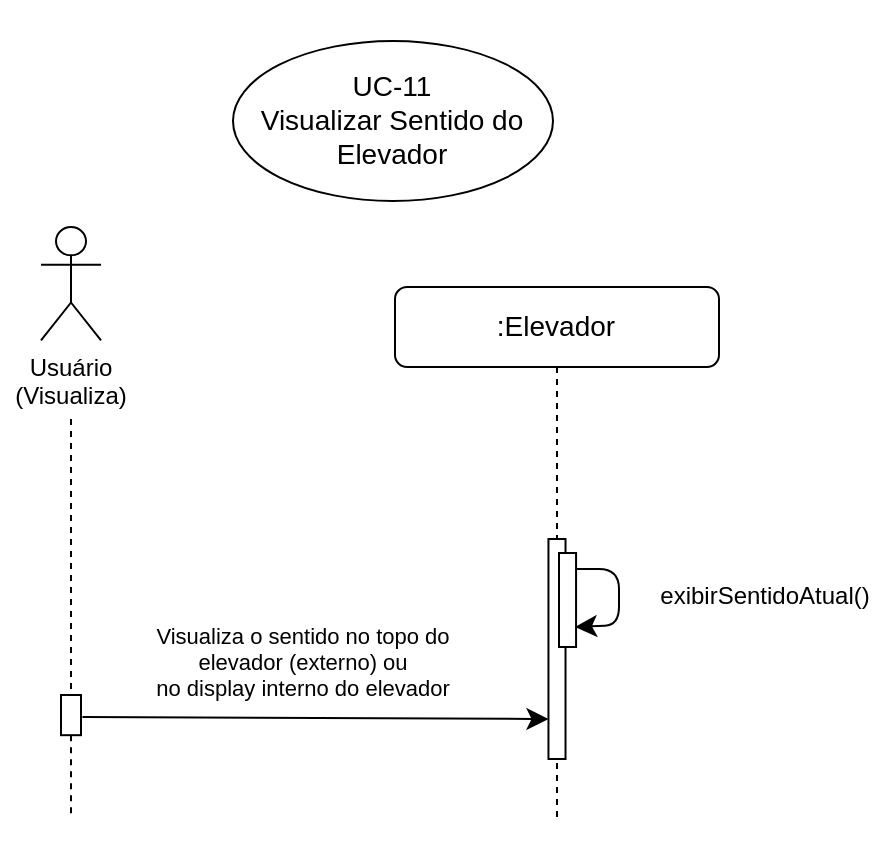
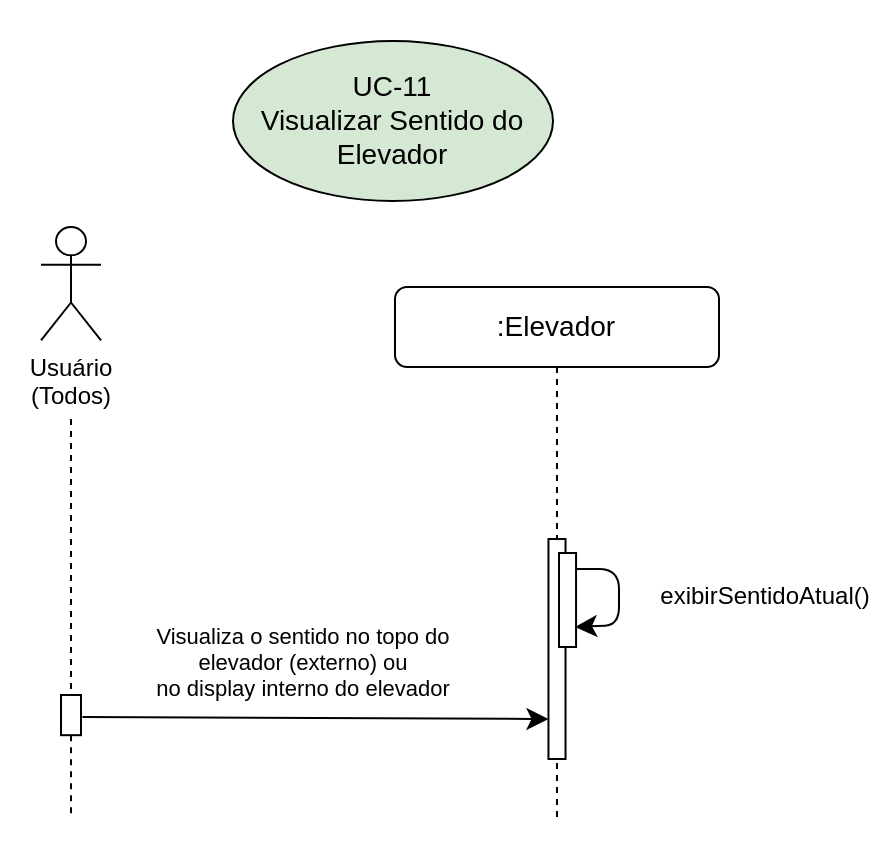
node "UC-11 Visualizar Sentido do Elevador": fillcolor #ffffff -> #d5e8d4
node "Usuário (Visualiza)": label "Usuário (Visualiza)" -> "Usuário (Todos)"
